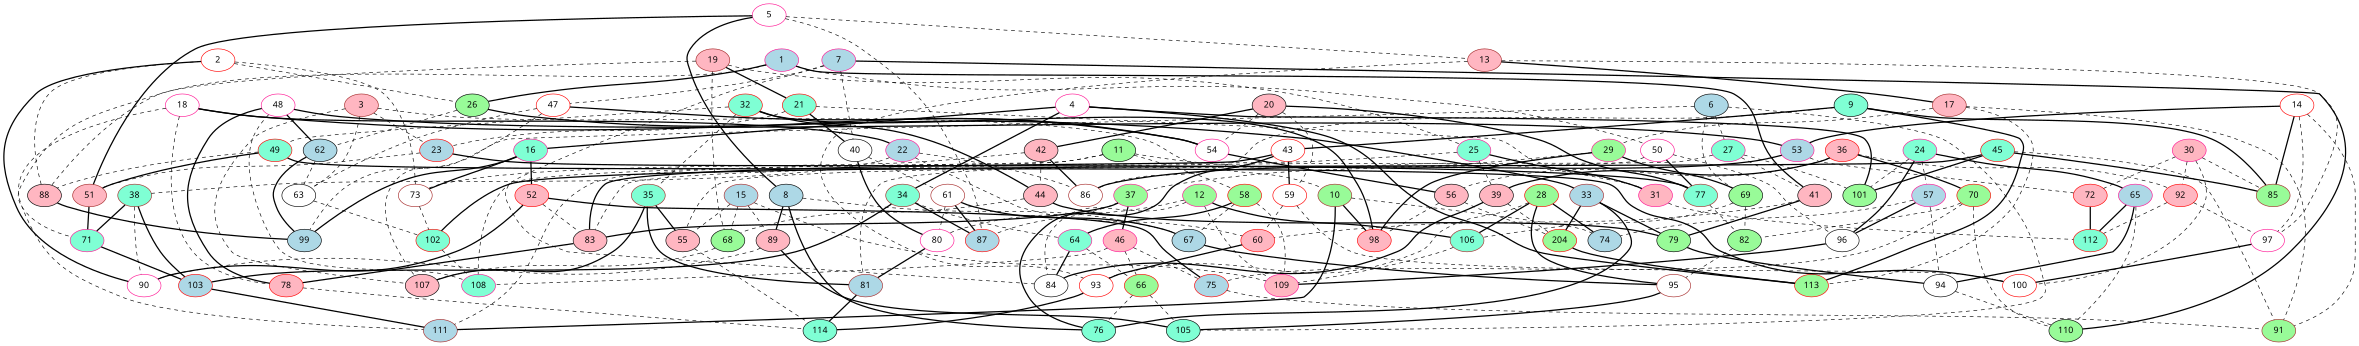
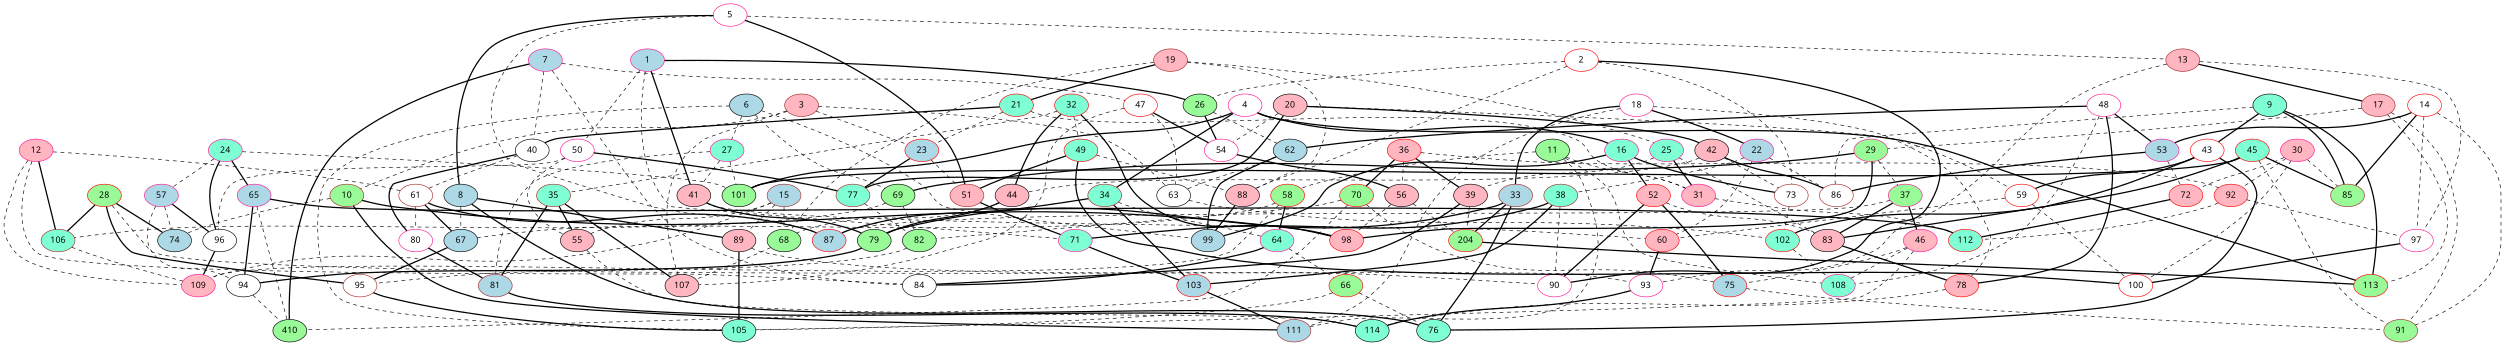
node "12": fillcolor palegreen -> lightpink
edge "12" -- "80": now "12" -- "61"
edge "46" -- "66": now "46" -- "105"
node "93": color red -> deeppink
node "110": label "110" -> "410"
